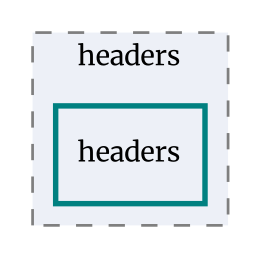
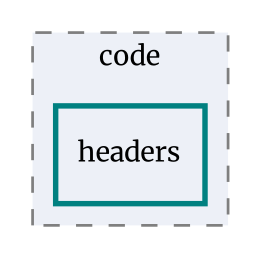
cluster "headers": label "headers" -> "code"
